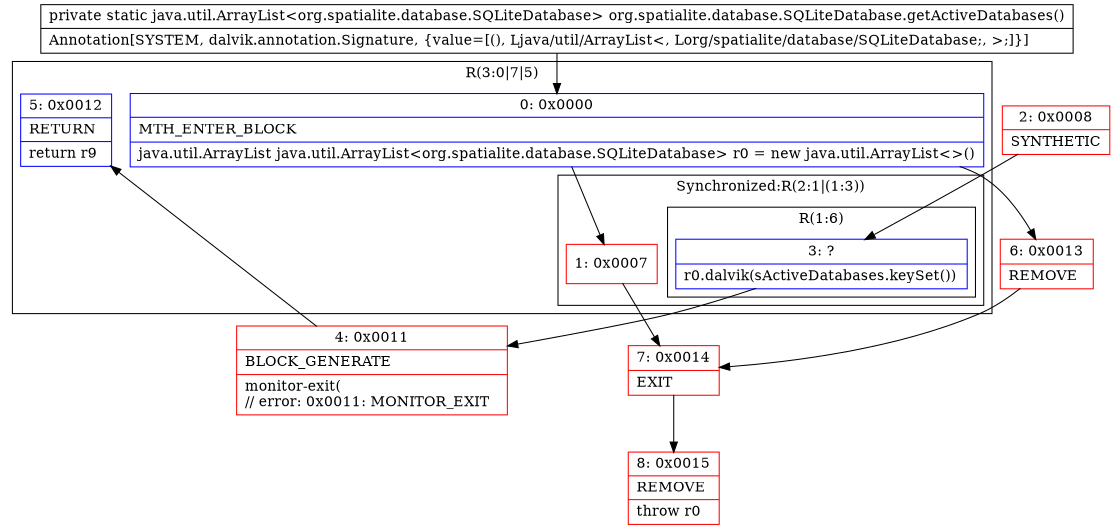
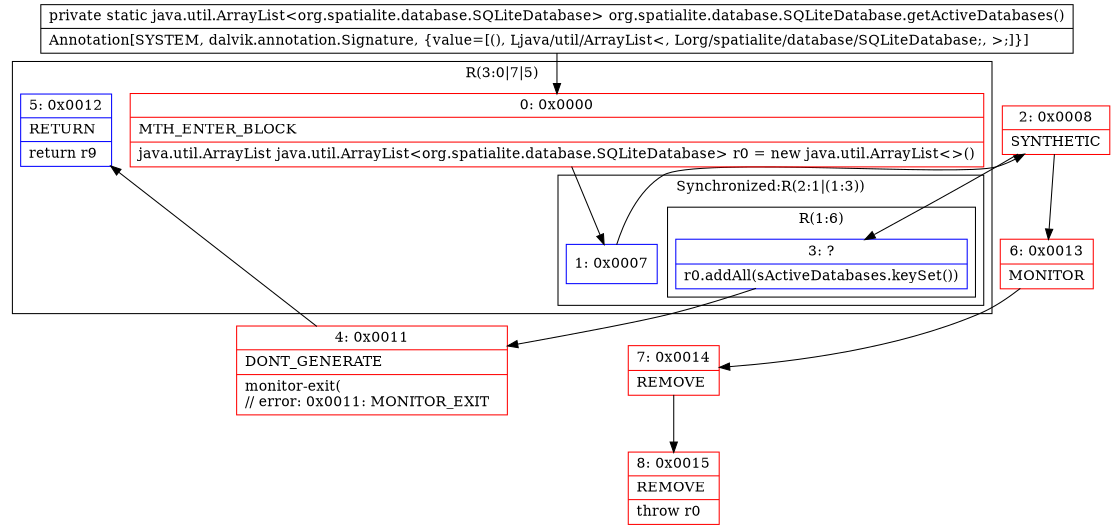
node "0: 0x0000": color blue -> red
edge "0: 0x0000" -> "6: 0x0013": now "2: 0x0008" -> "6: 0x0013"
node "1: 0x0007": color red -> blue
node "3: ?": text "r0.dalvik(sActiveDatabases.keySet())" -> "r0.addAll(sActiveDatabases.keySet())"
node "6: 0x0013": text "REMOVE" -> "MONITOR"
edge "1: 0x0007" -> "7: 0x0014": now "1: 0x0007" -> "2: 0x0008"
node "4: 0x0011": text "BLOCK_GENERATE" -> "DONT_GENERATE"
node "7: 0x0014": text "EXIT" -> "REMOVE"
